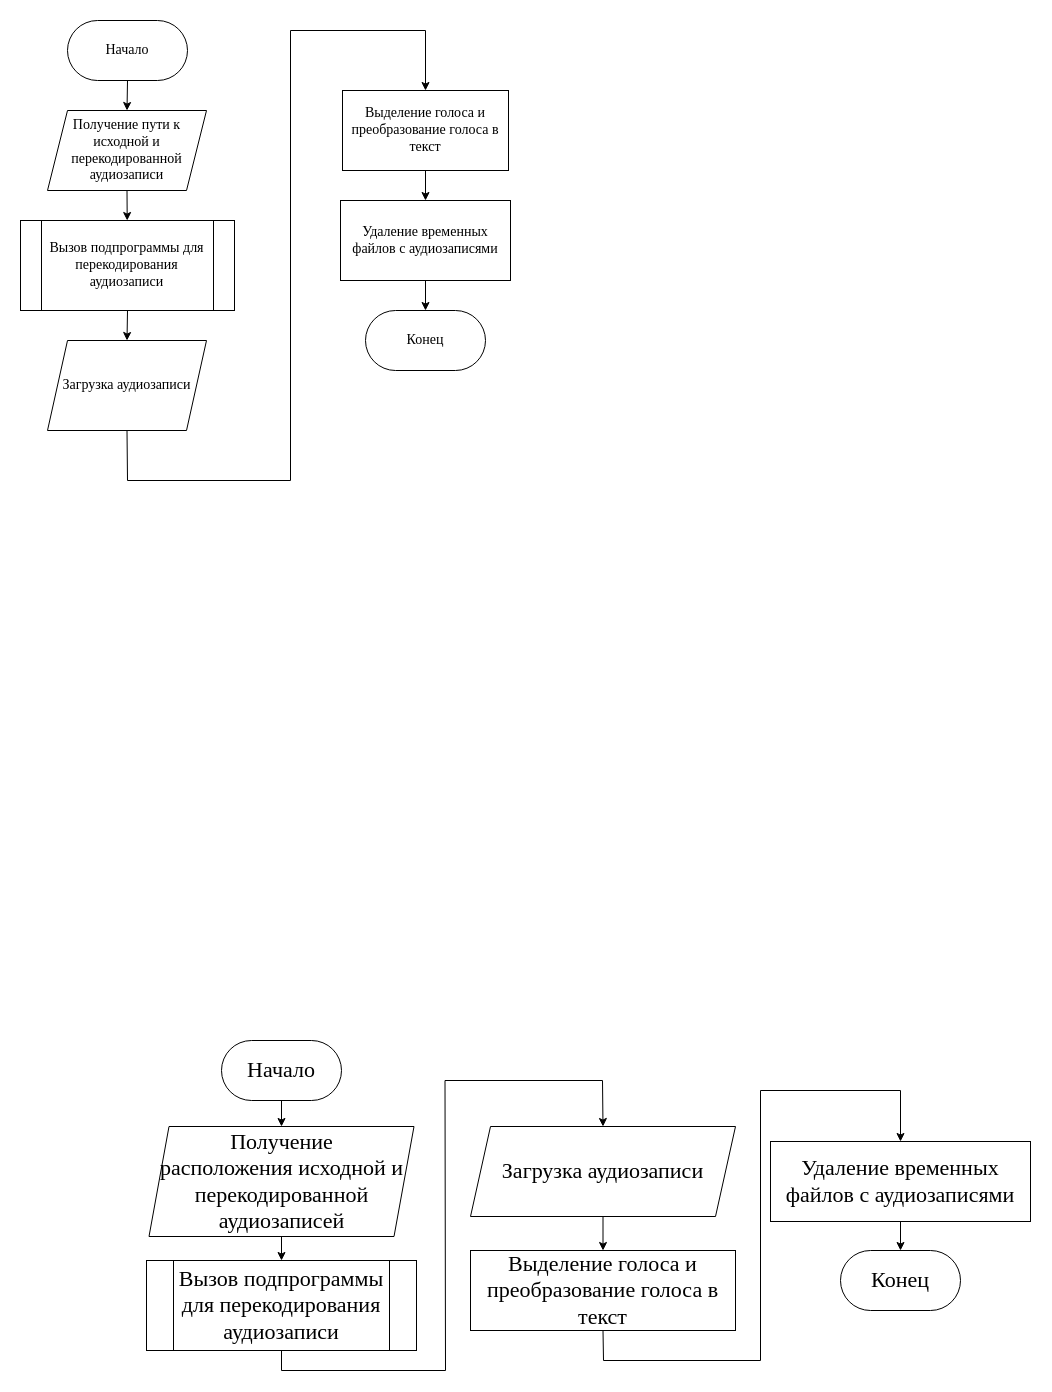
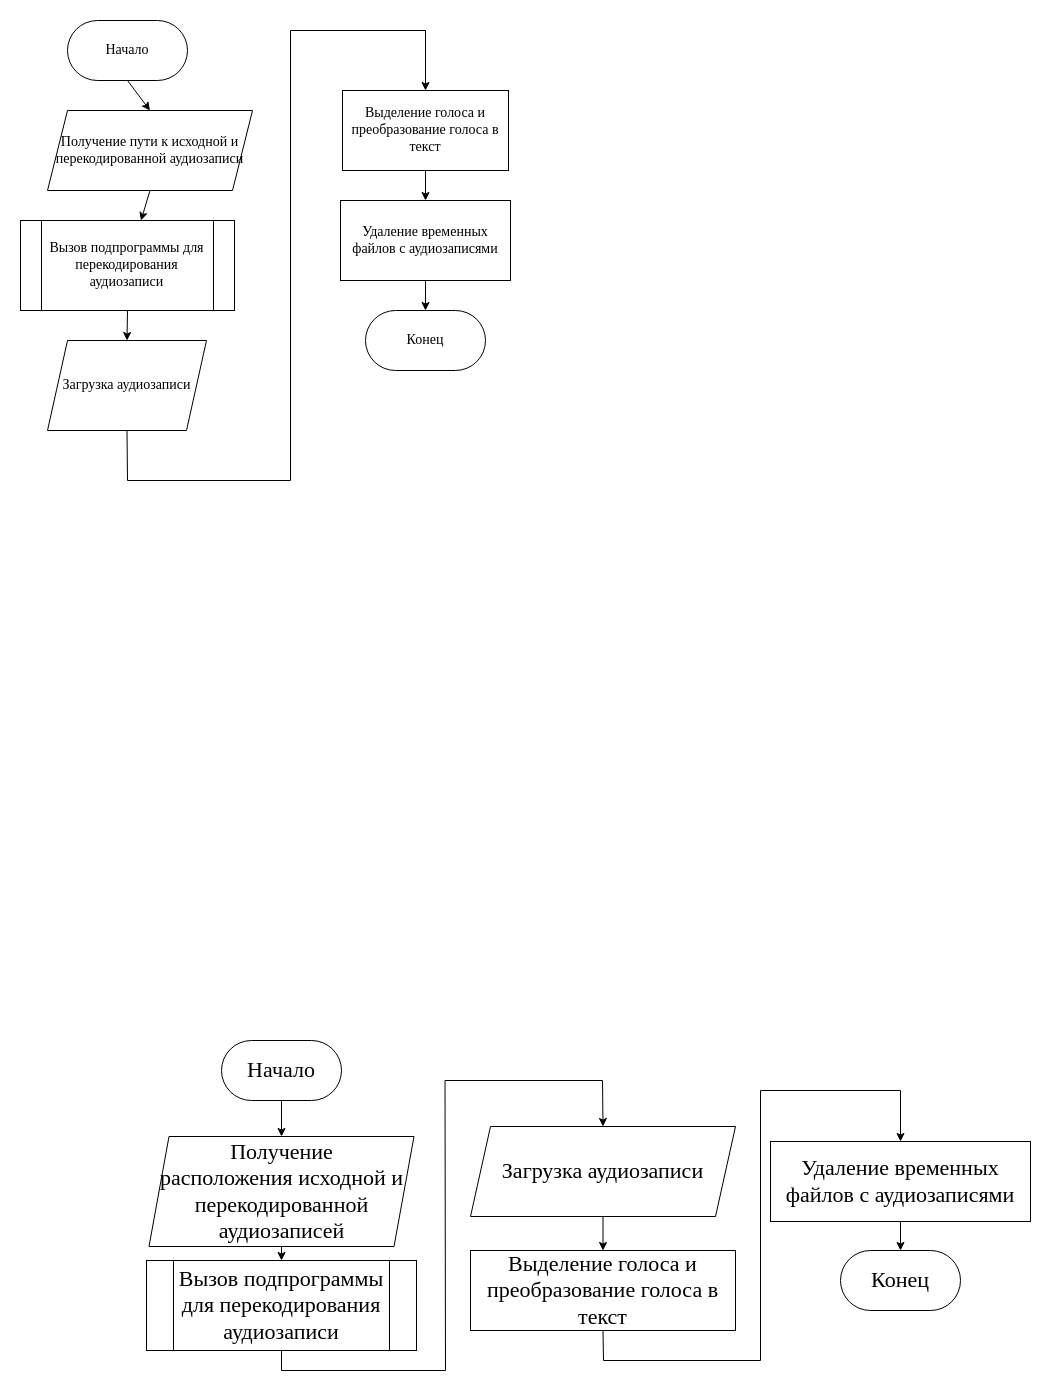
node "Получение пути к исходной и перекодированной аудиозаписи": size 159x80 -> 205x80
node "Получение расположения исходной и перекодированной аудиозаписей": moved (282, 1182) -> (282, 1192)
